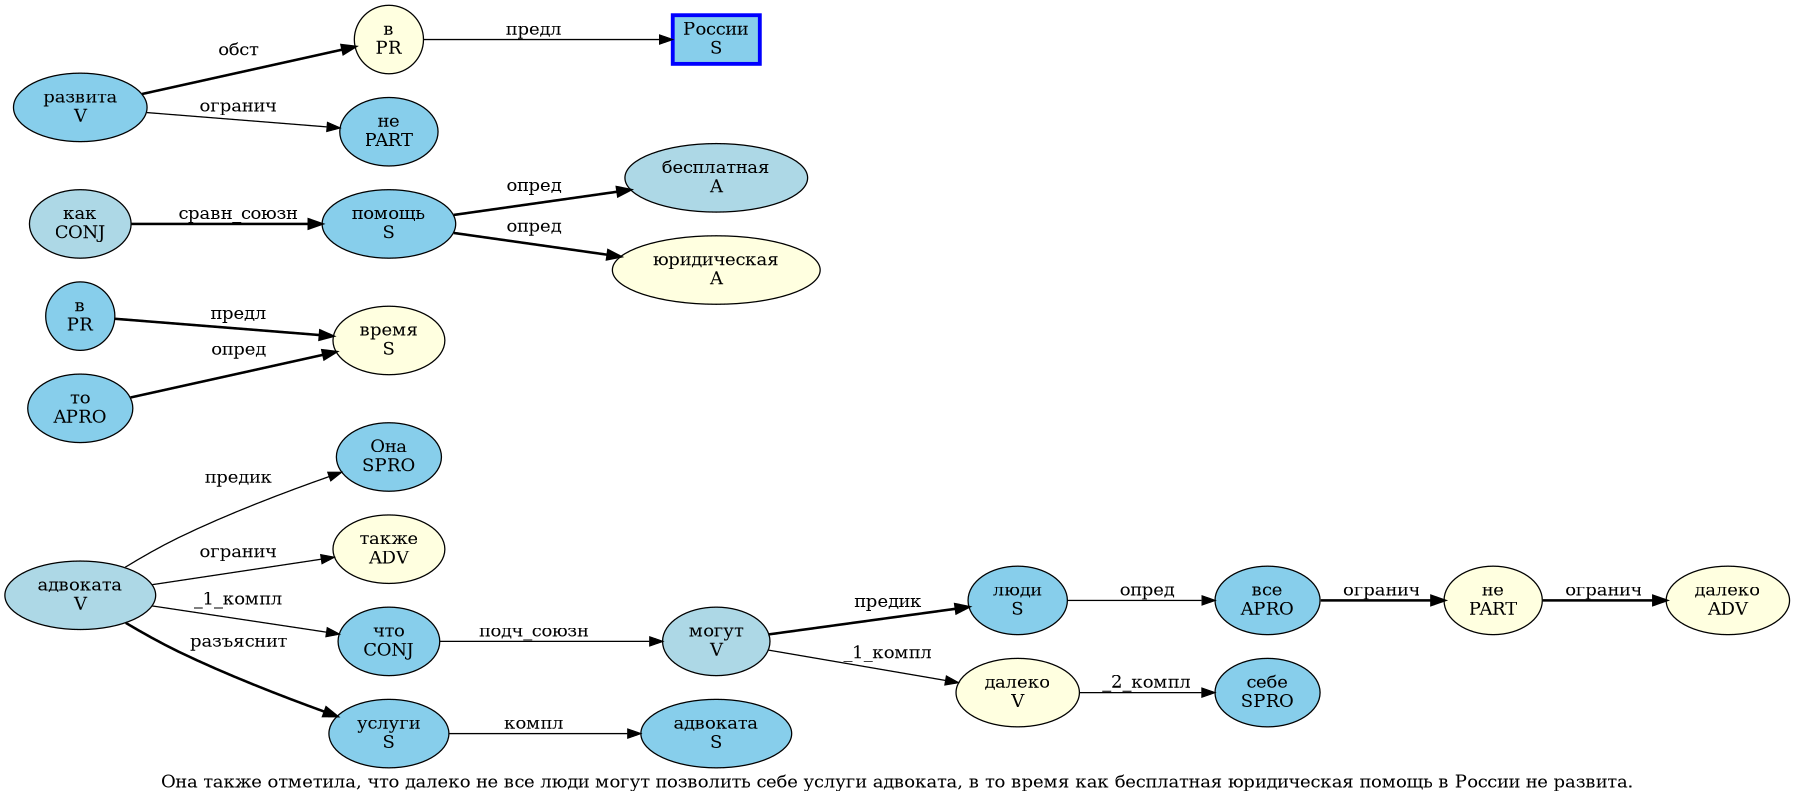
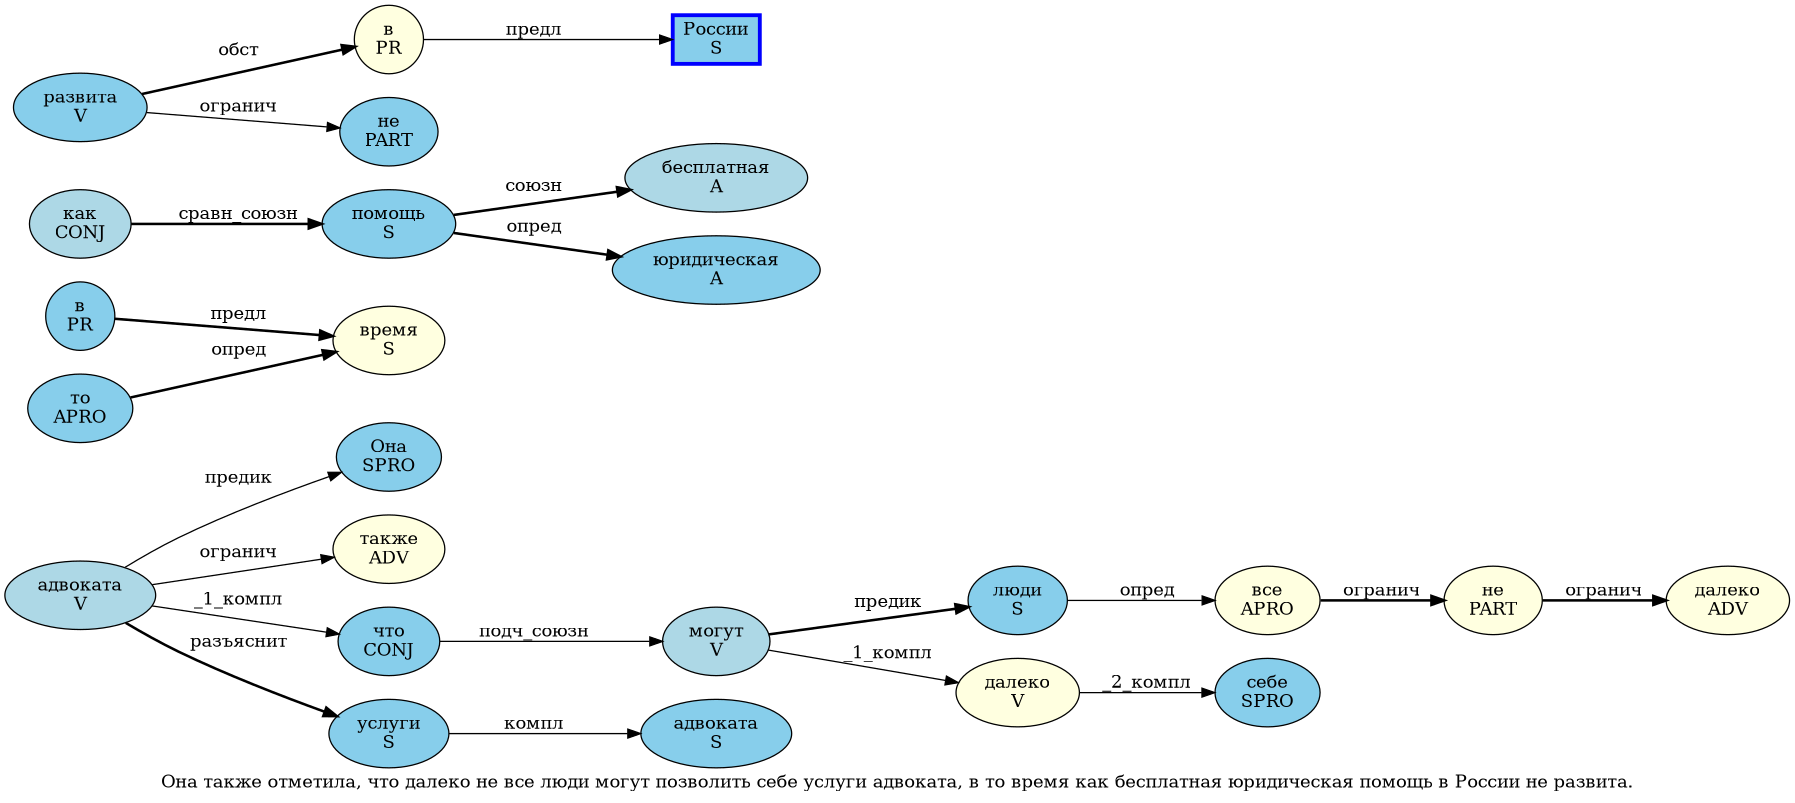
edge "помощь S" -> "бесплатная A": label "опред" -> "союзн"
node "юридическая A": fillcolor lightyellow -> skyblue
node "все APRO": fillcolor skyblue -> lightyellow
